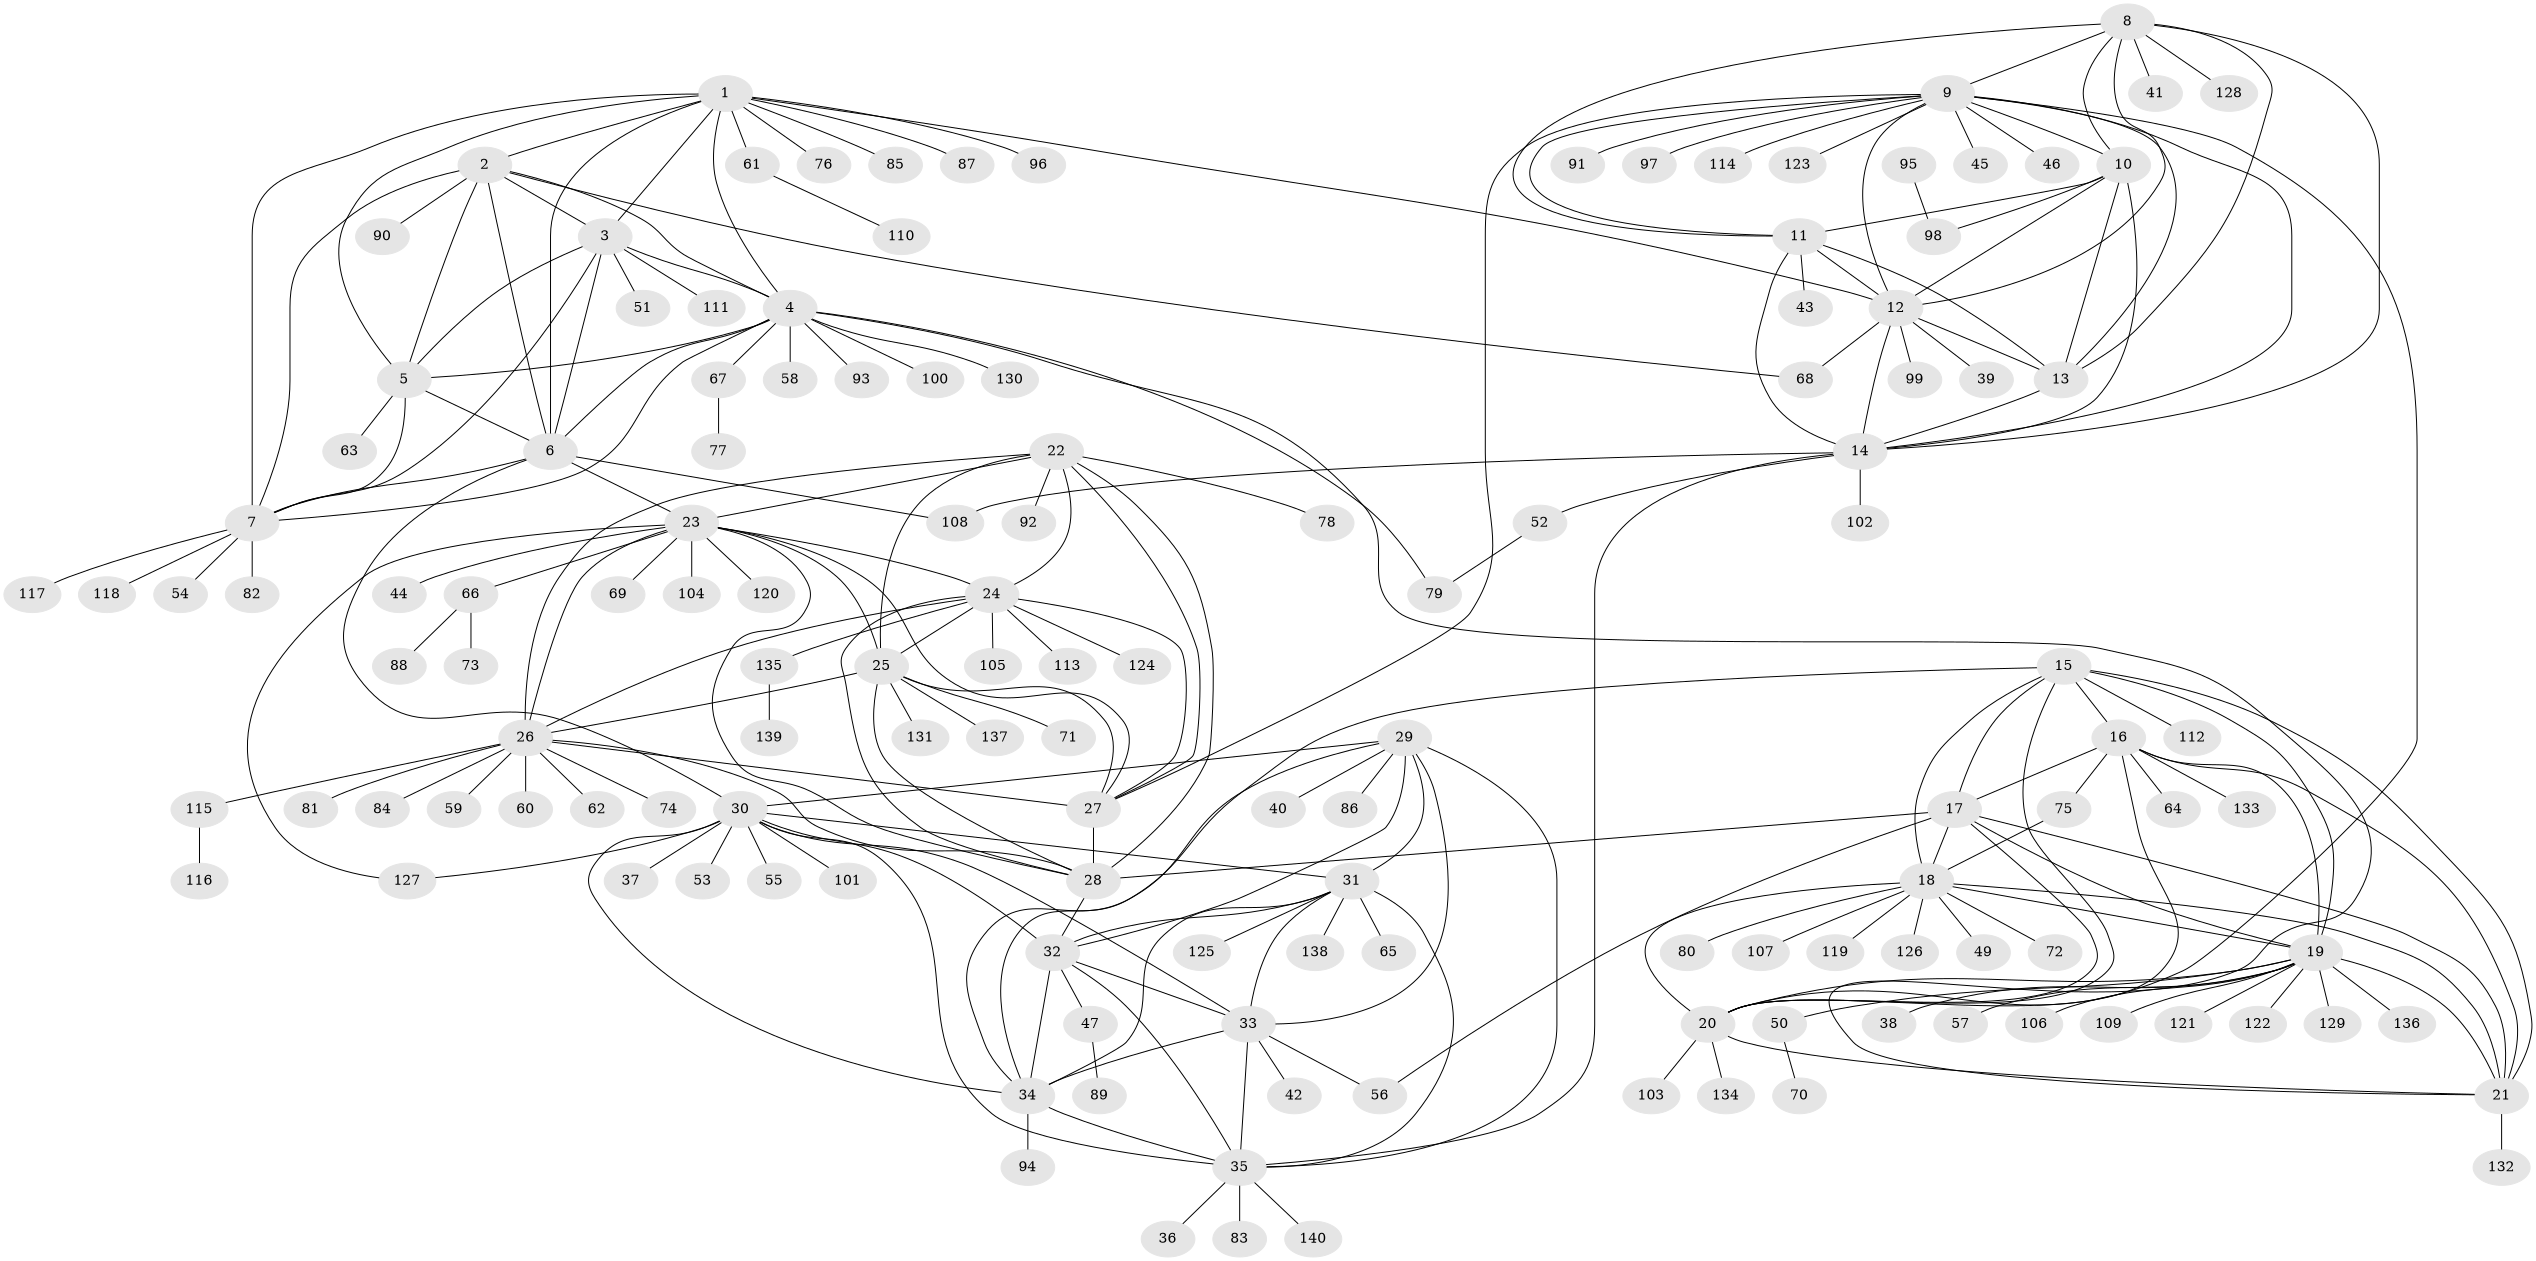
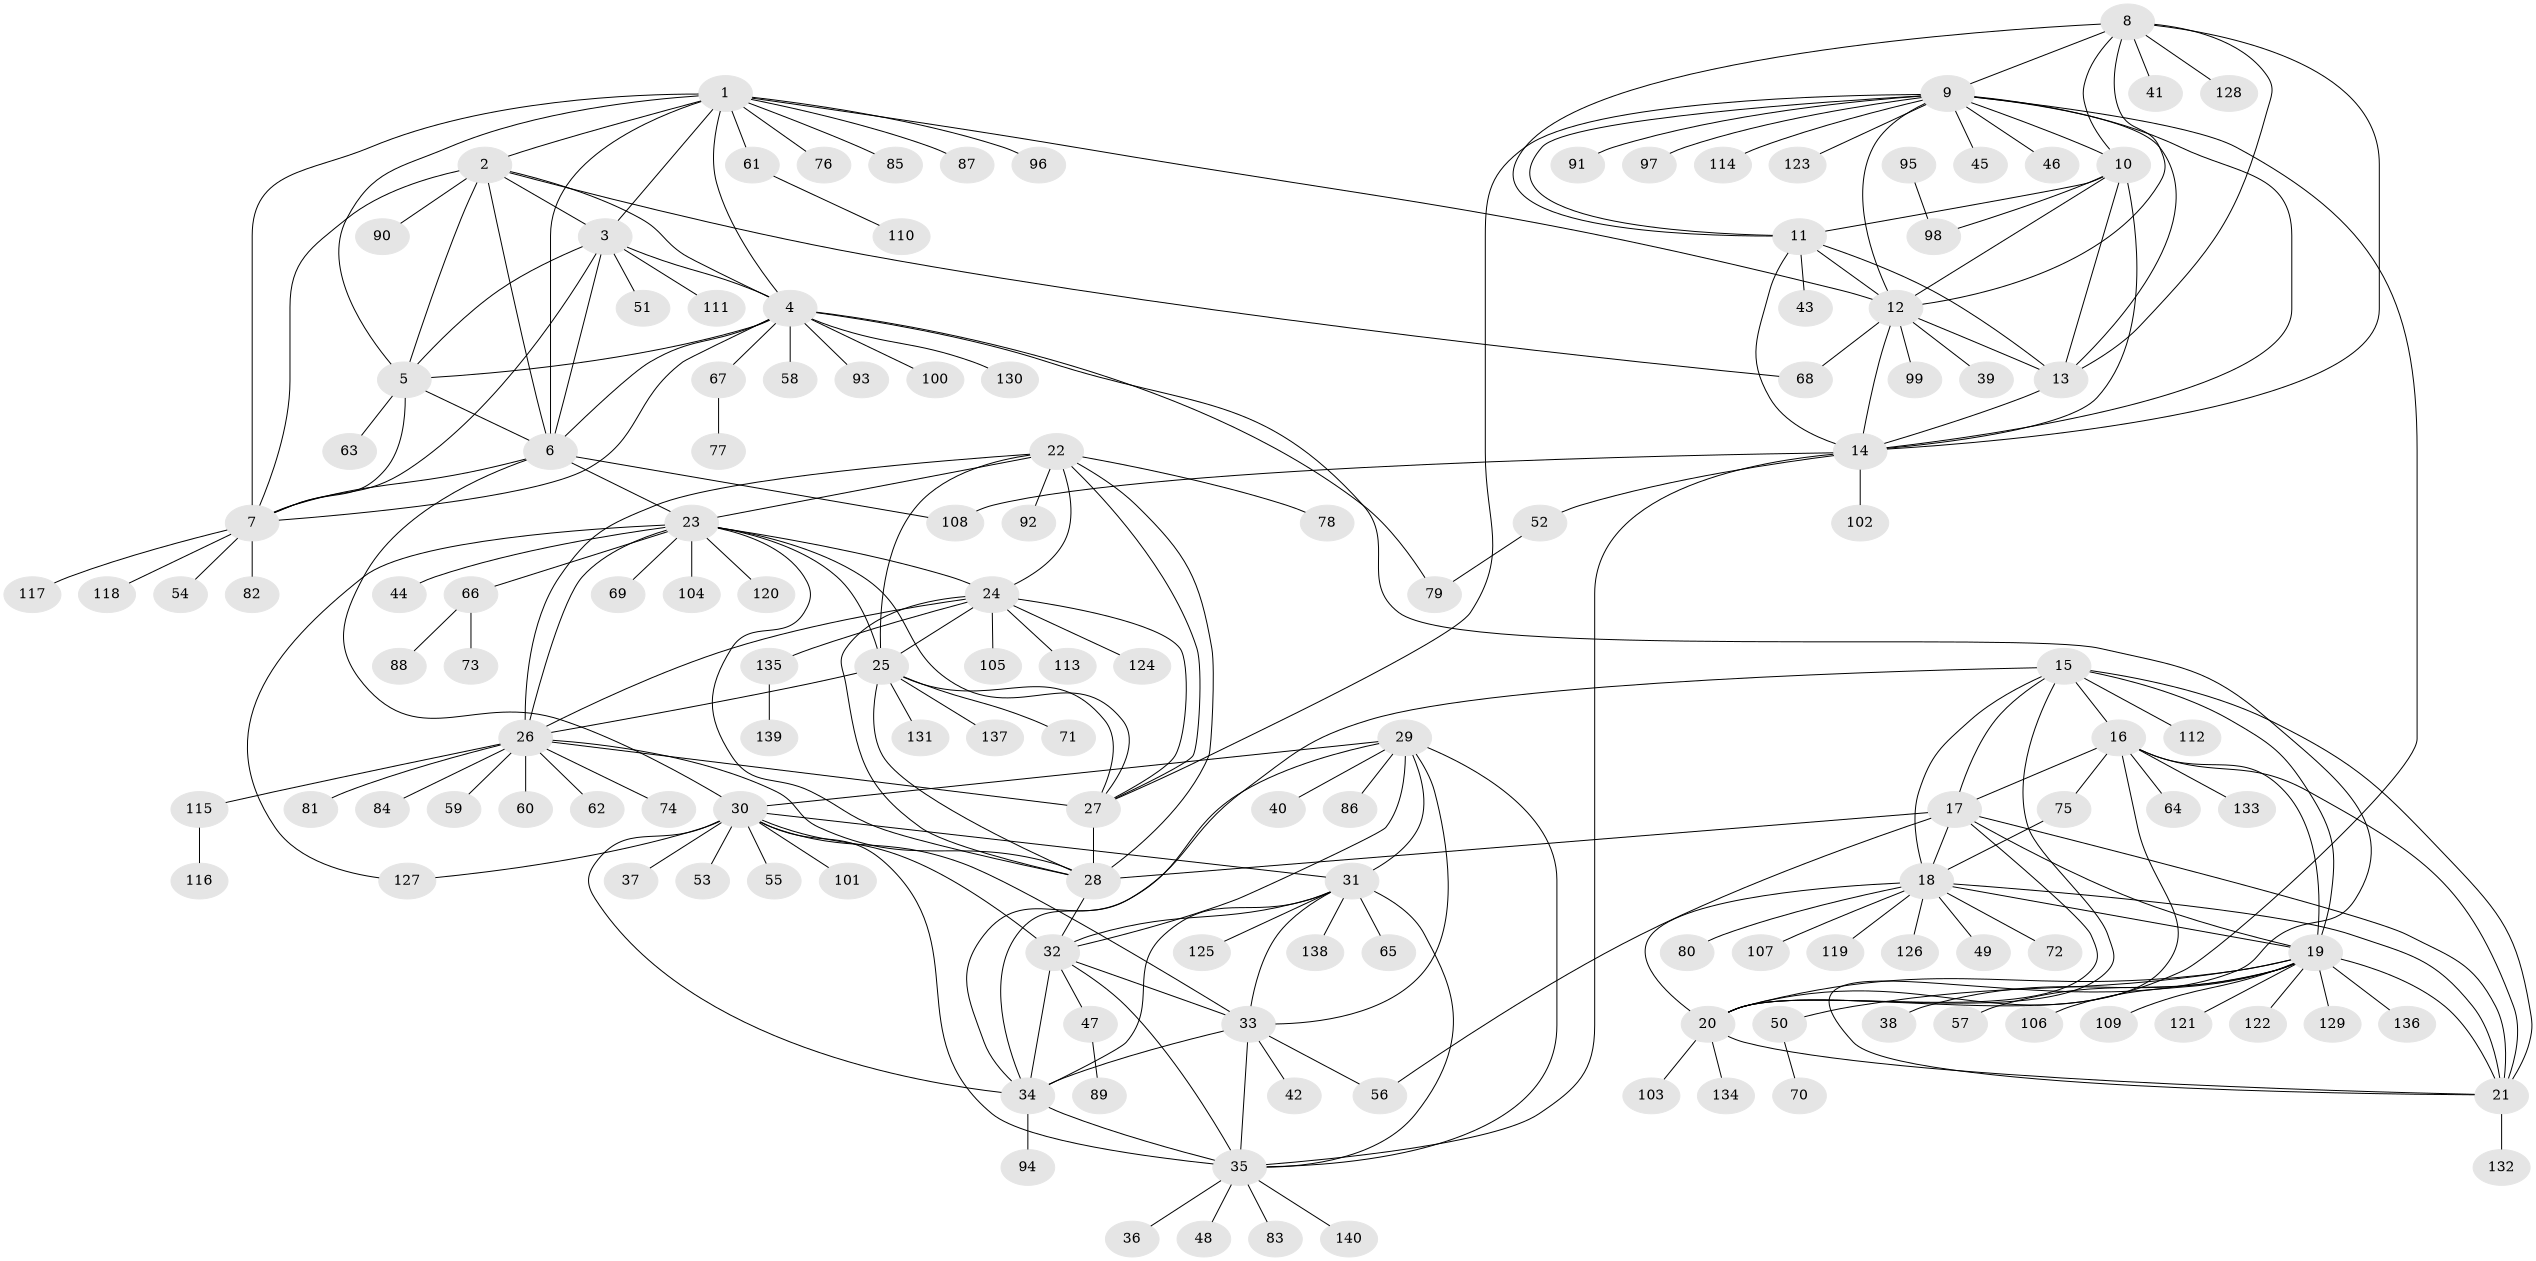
node "48": added
